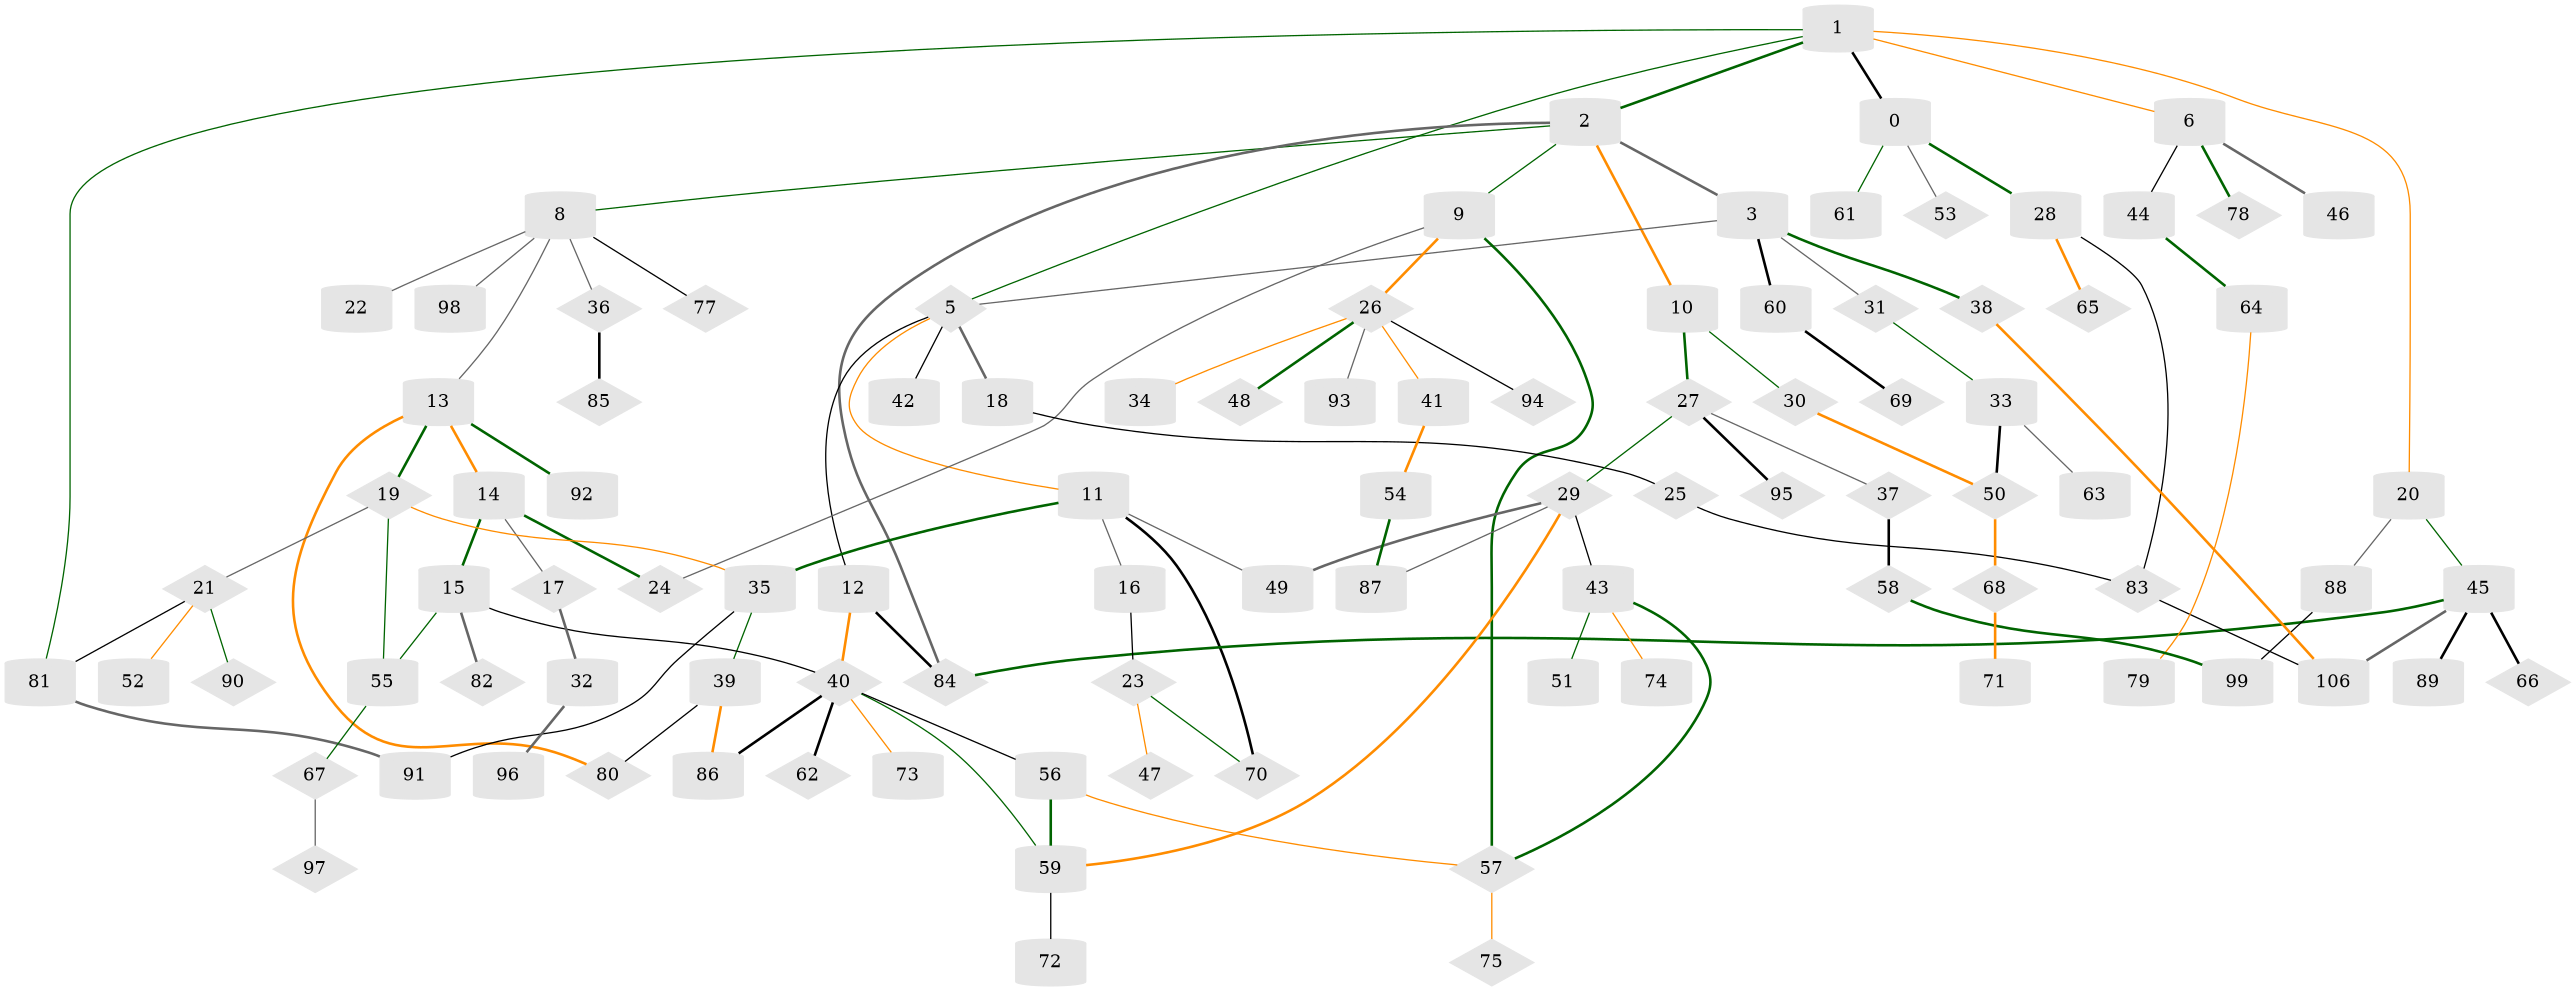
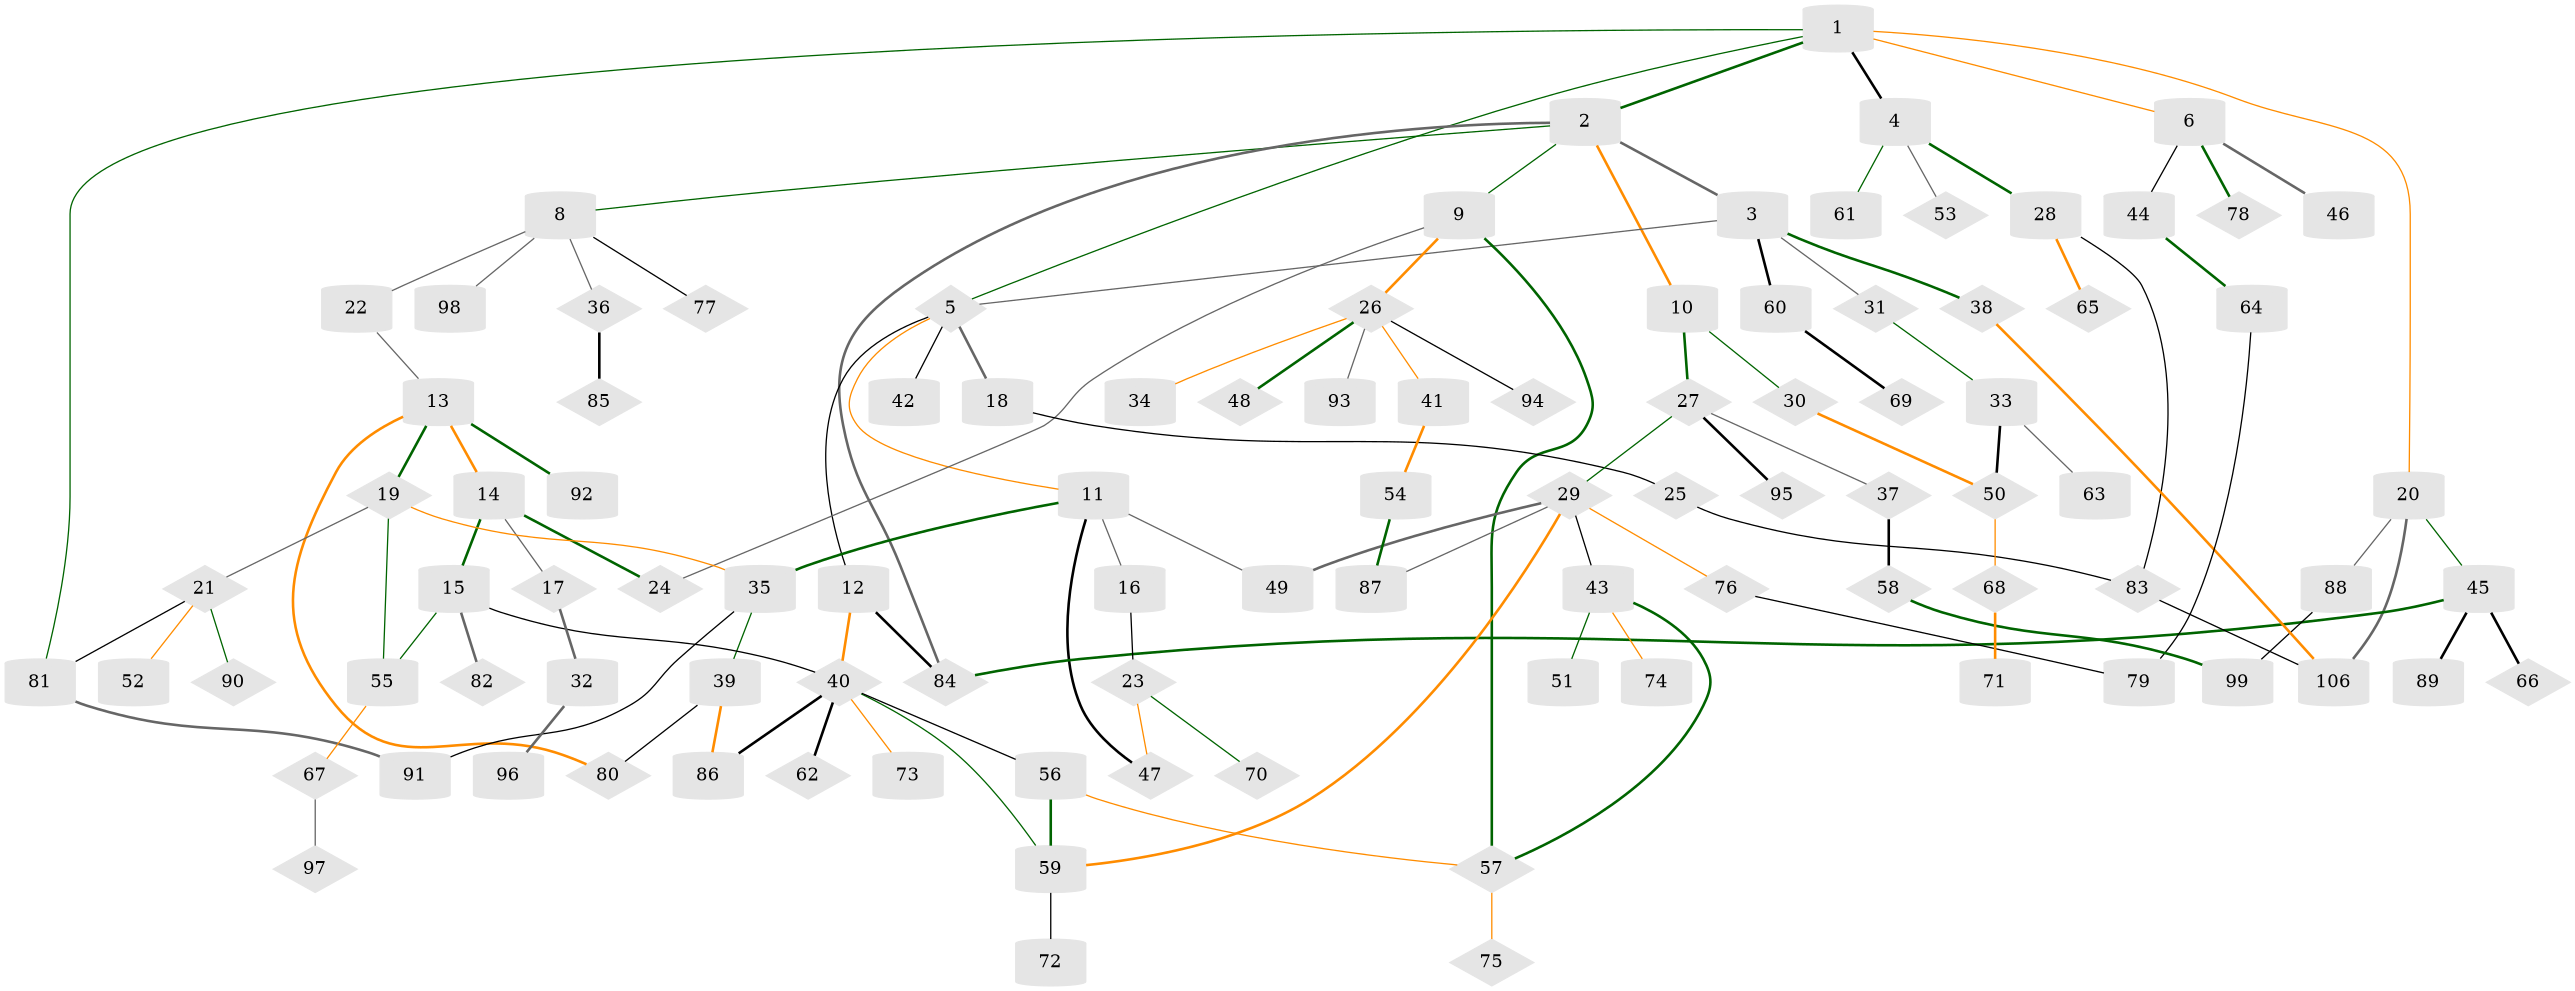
node "0": label "0" -> "4"
edge "8" -- "13": now "22" -- "13"
edge "64" -- "79": color darkorange -> black
edge "50" -- "68": style bold -> solid
node "76": added
edge "11" -- "70": now "11" -- "47"
edge "45" -- "106": now "20" -- "106"
edge "55" -- "67": color darkgreen -> darkorange
